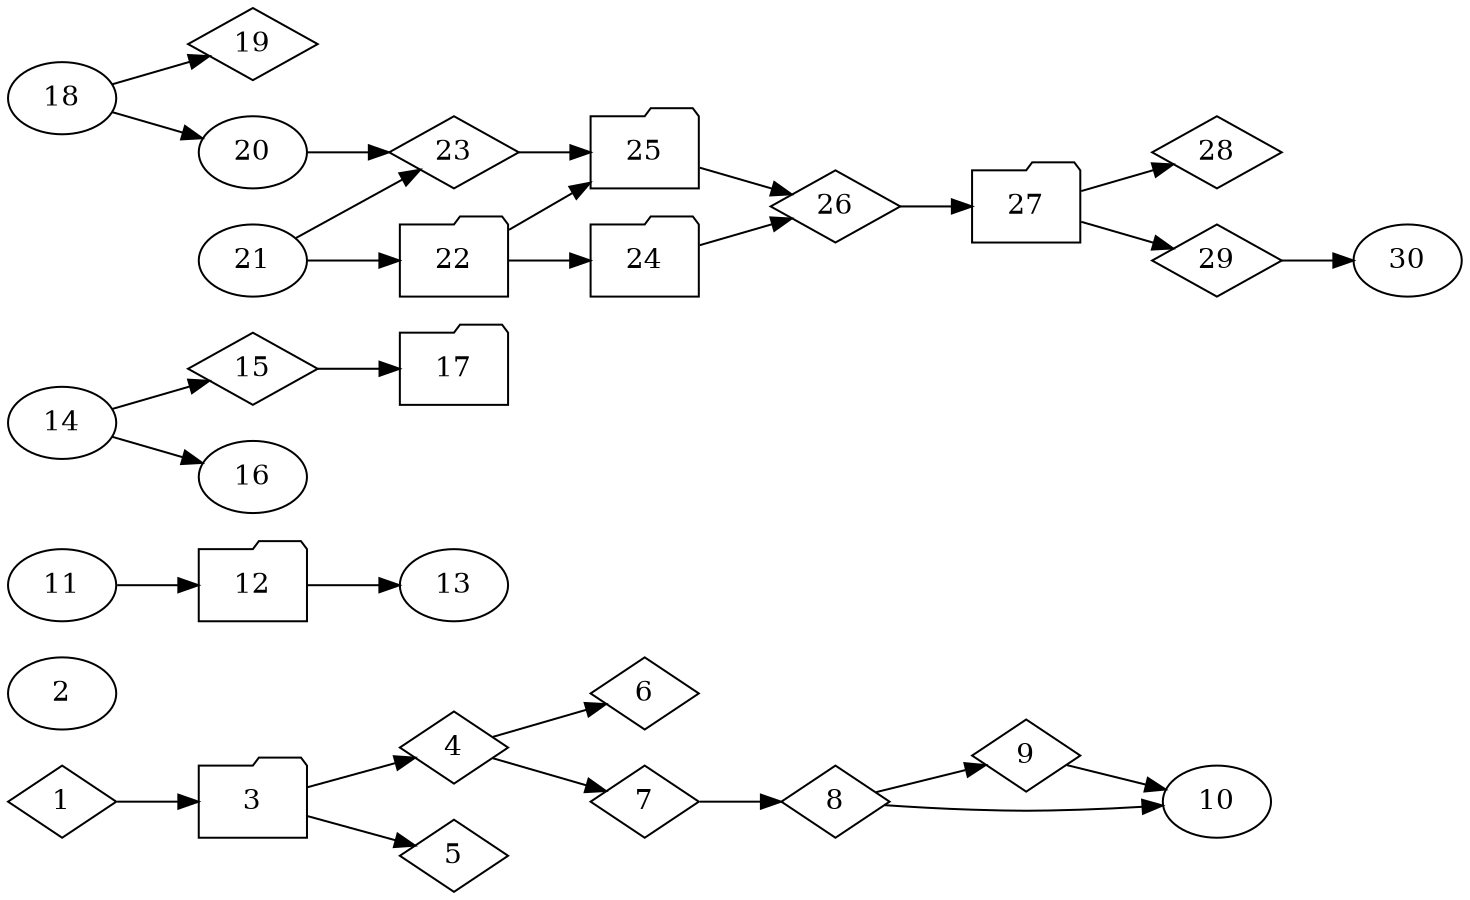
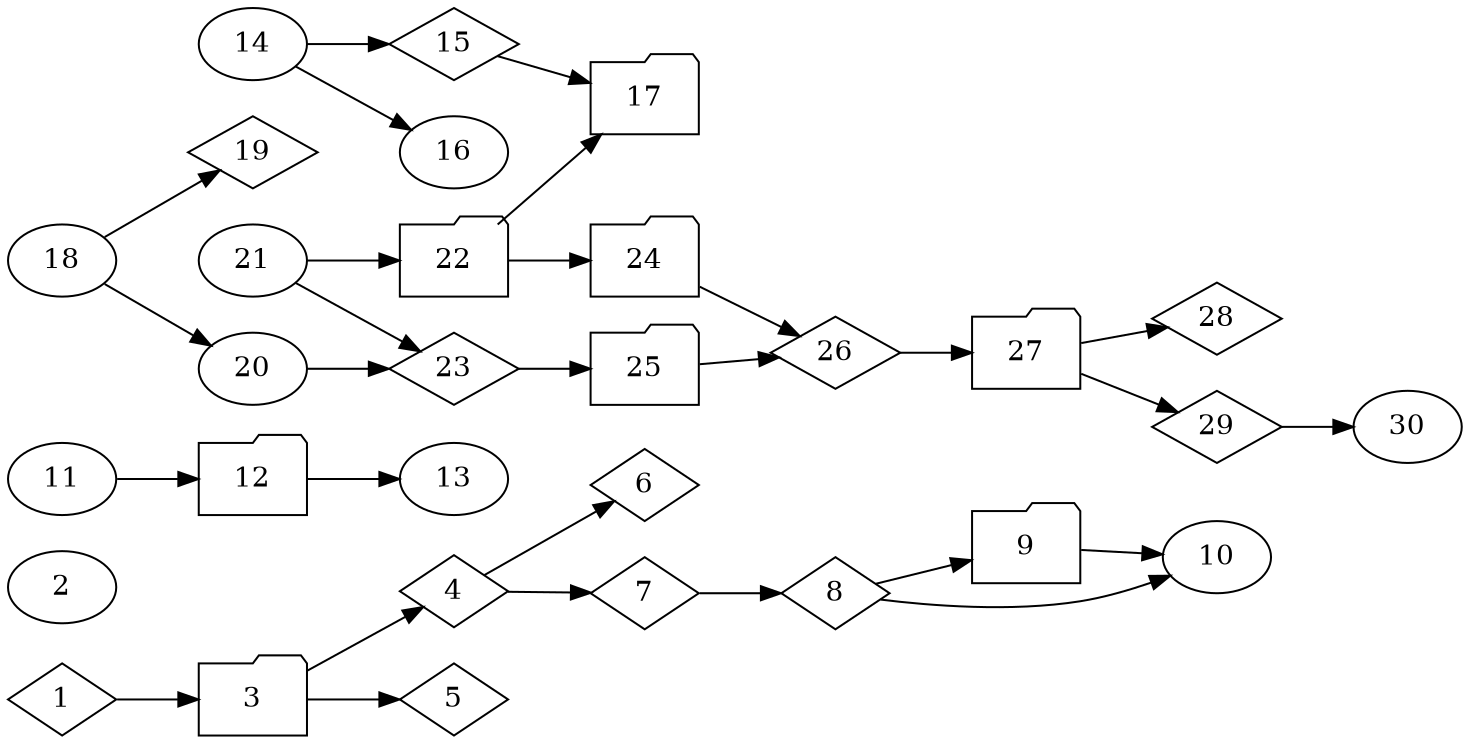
edge "22" -> "25": now "22" -> "17"
node "9": shape diamond -> folder
